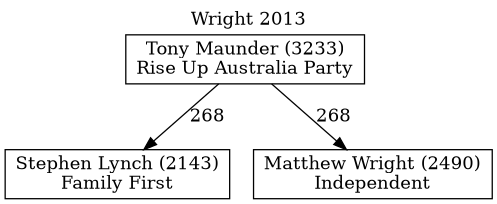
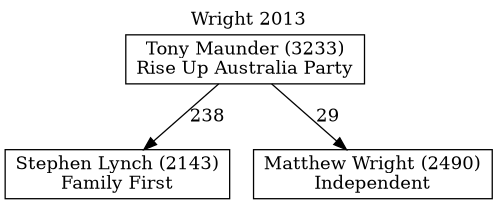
edge "Tony Maunder (3233) Rise Up Australia Party" -> "Stephen Lynch (2143) Family First": label "268" -> "238"
edge "Tony Maunder (3233) Rise Up Australia Party" -> "Matthew Wright (2490) Independent": label "268" -> "29"
